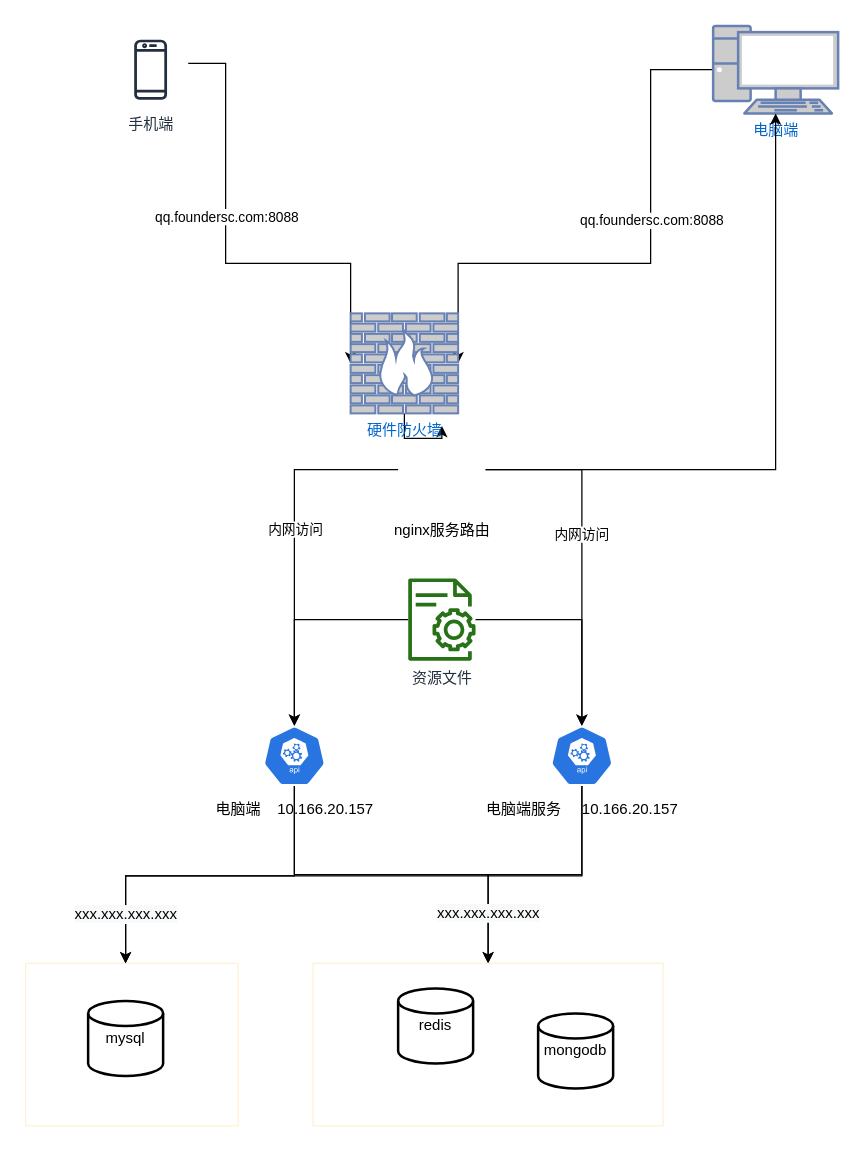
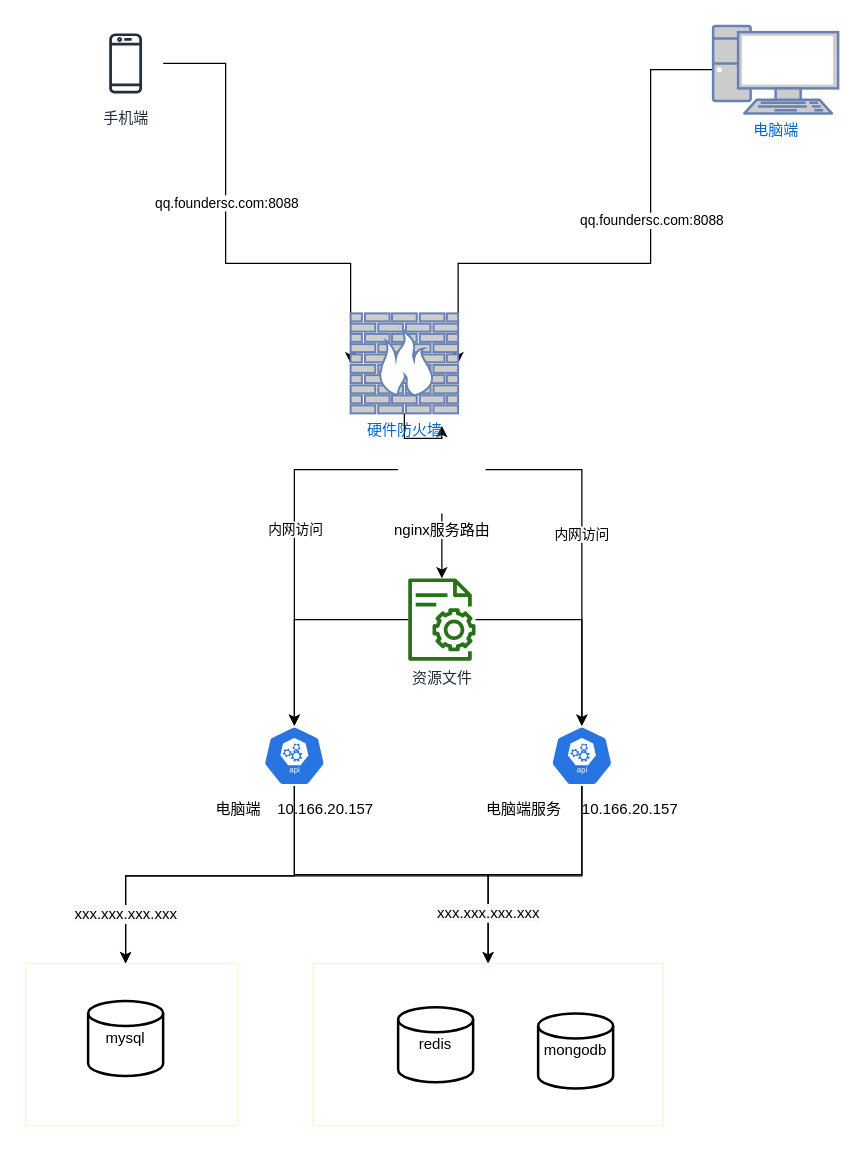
node "手机端": moved (151, 69) -> (126, 63)
edge "nginx服务路由" -> "电脑端": now "nginx服务路由" -> "资源文件"
node "redis": moved (436, 1026) -> (436, 1044)
